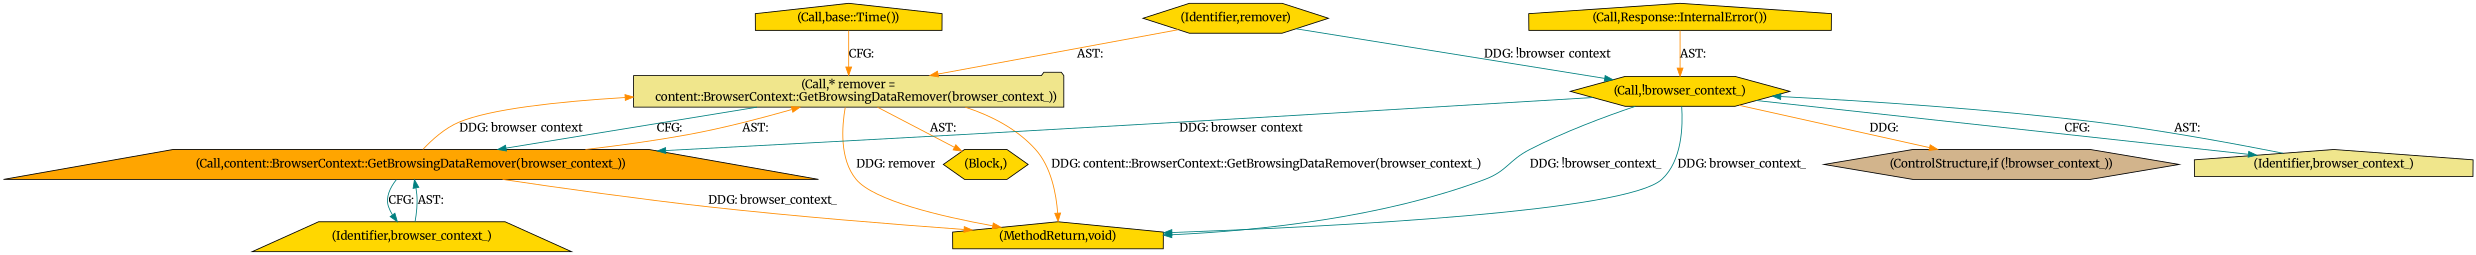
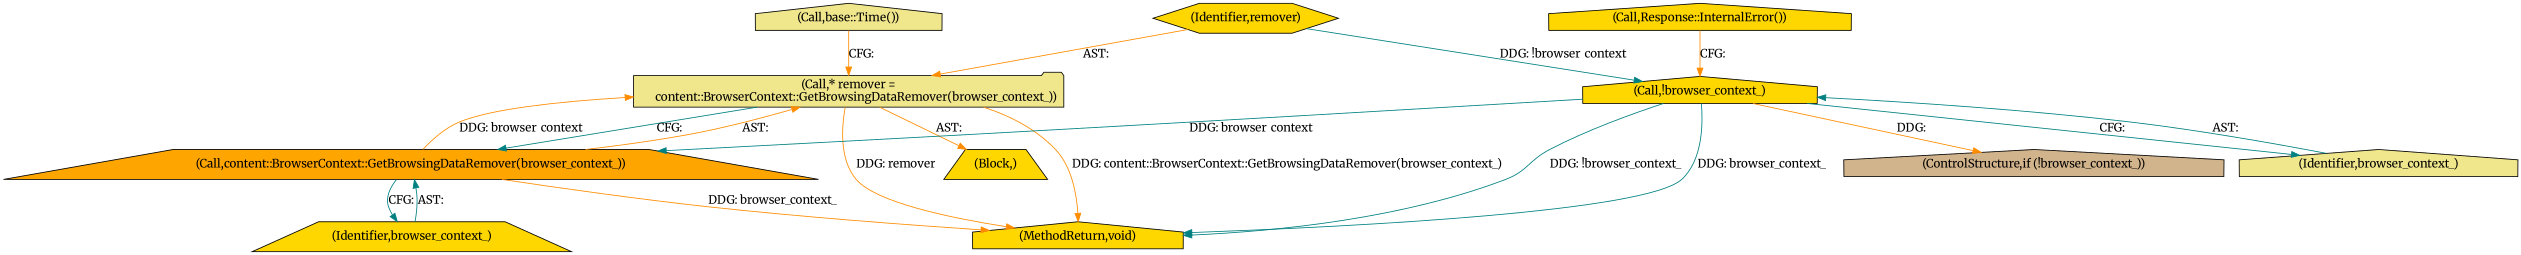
node "(Call,base::Time())": fillcolor gold -> khaki
edge "(Call,Response::InternalError())" -> "(Call,!browser_context_)": label "AST: " -> "CFG: "
node "(Call,!browser_context_)": shape hexagon -> house
node "(Block,)": shape hexagon -> trapezium
node "(ControlStructure,if (!browser_context_))": shape hexagon -> house
